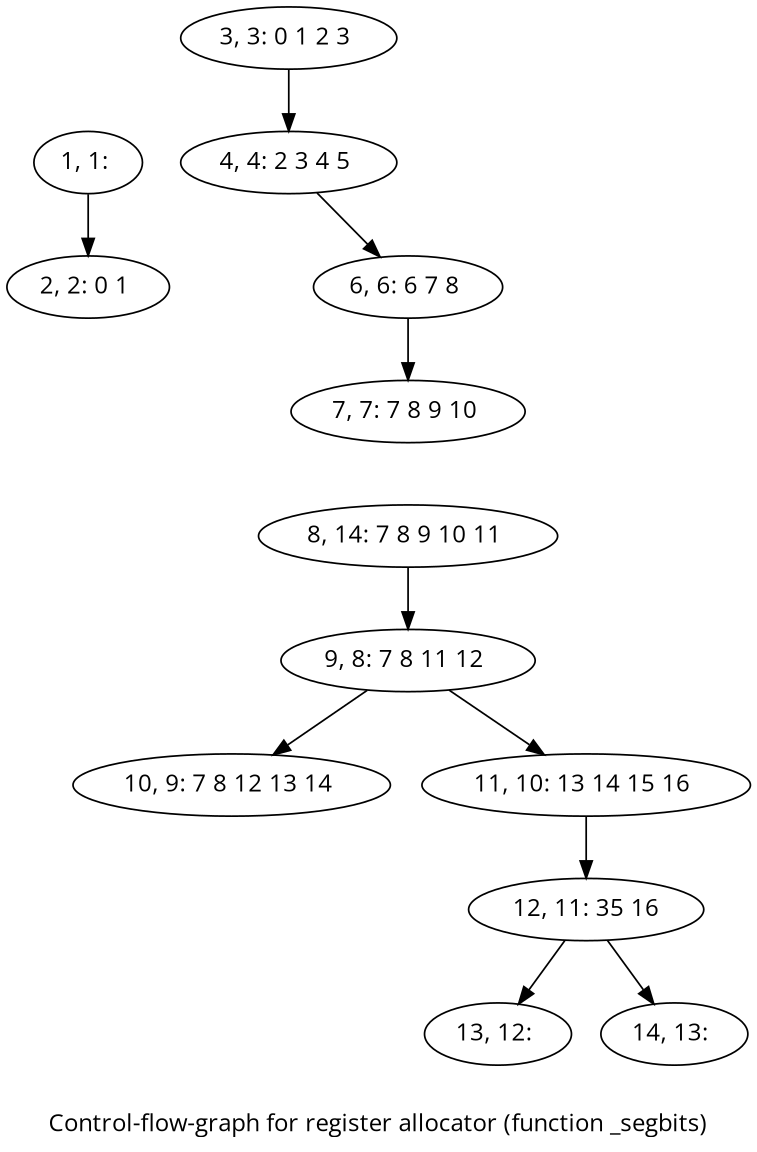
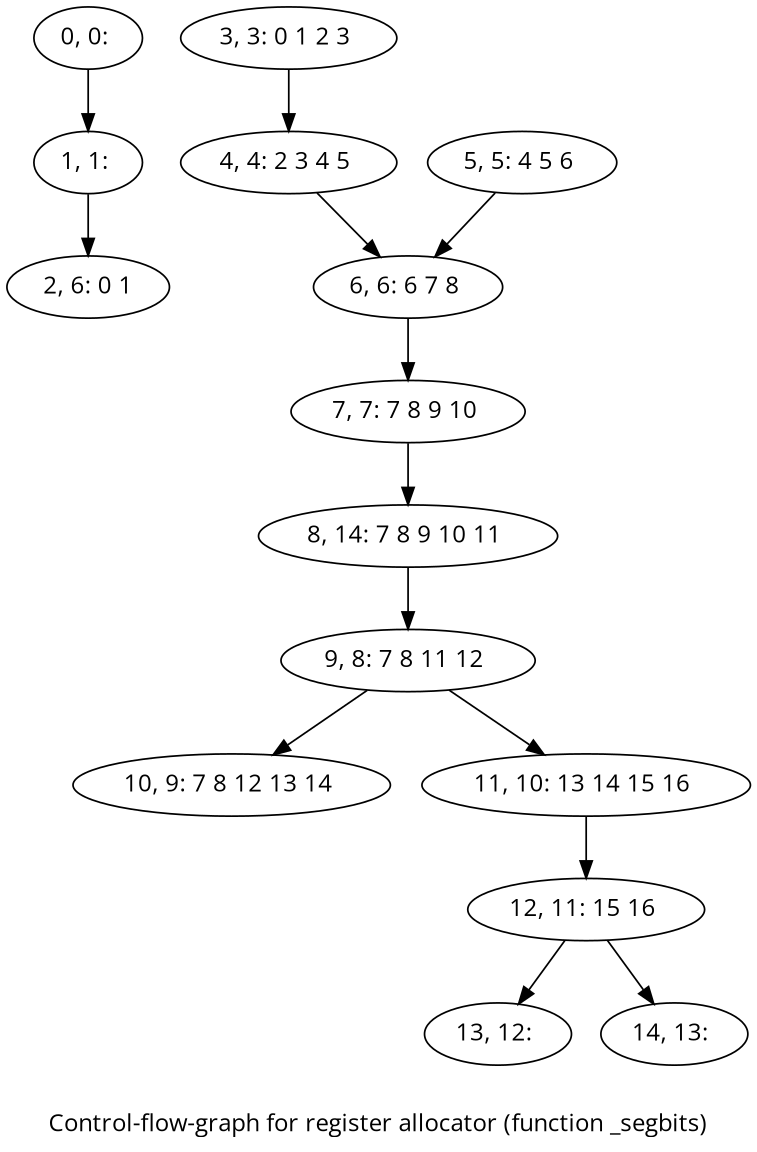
node "0, 0:": added
node "5, 5: 4 5 6": added
node "2, 2: 0 1": label "2, 2: 0 1" -> "2, 6: 0 1"
edge "7, 7: 7 8 9 10" -> "8, 14: 7 8 9 10 11": added
node "12, 11: 35 16": label "12, 11: 35 16" -> "12, 11: 15 16"
